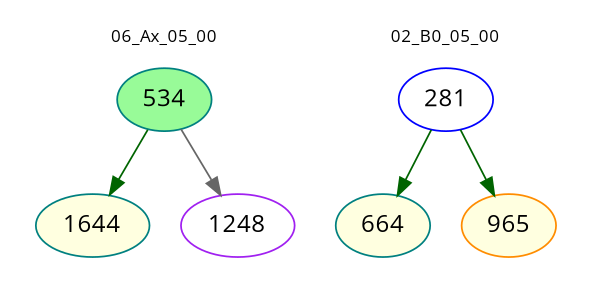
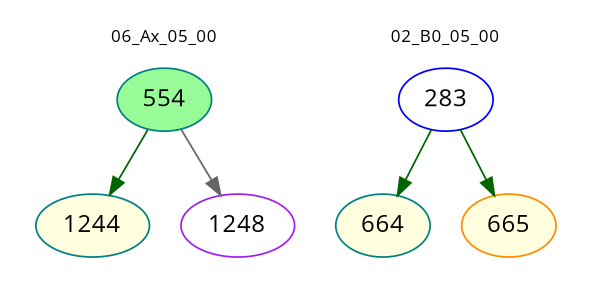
node "534": label "534" -> "554"
node "281": label "281" -> "283"
node "1644": label "1644" -> "1244"
node "965": label "965" -> "665"
